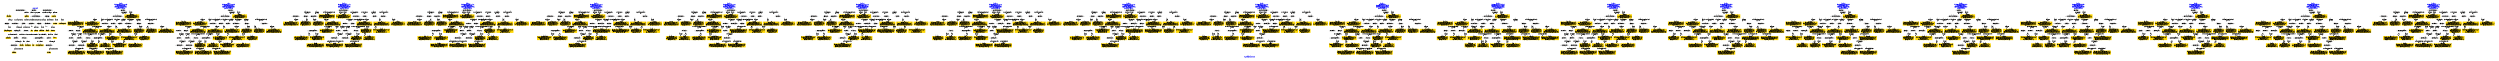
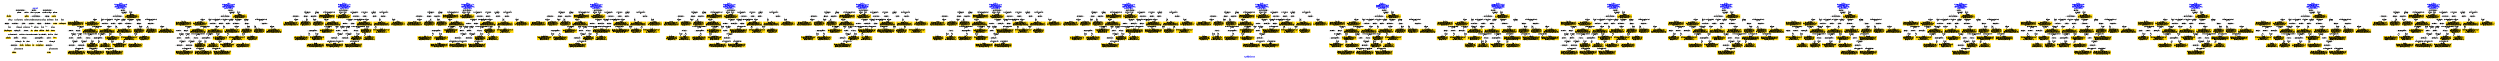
edge "E33_Linguistic_Object2" -> "galleryLabel": added, label "P3_has_note"
